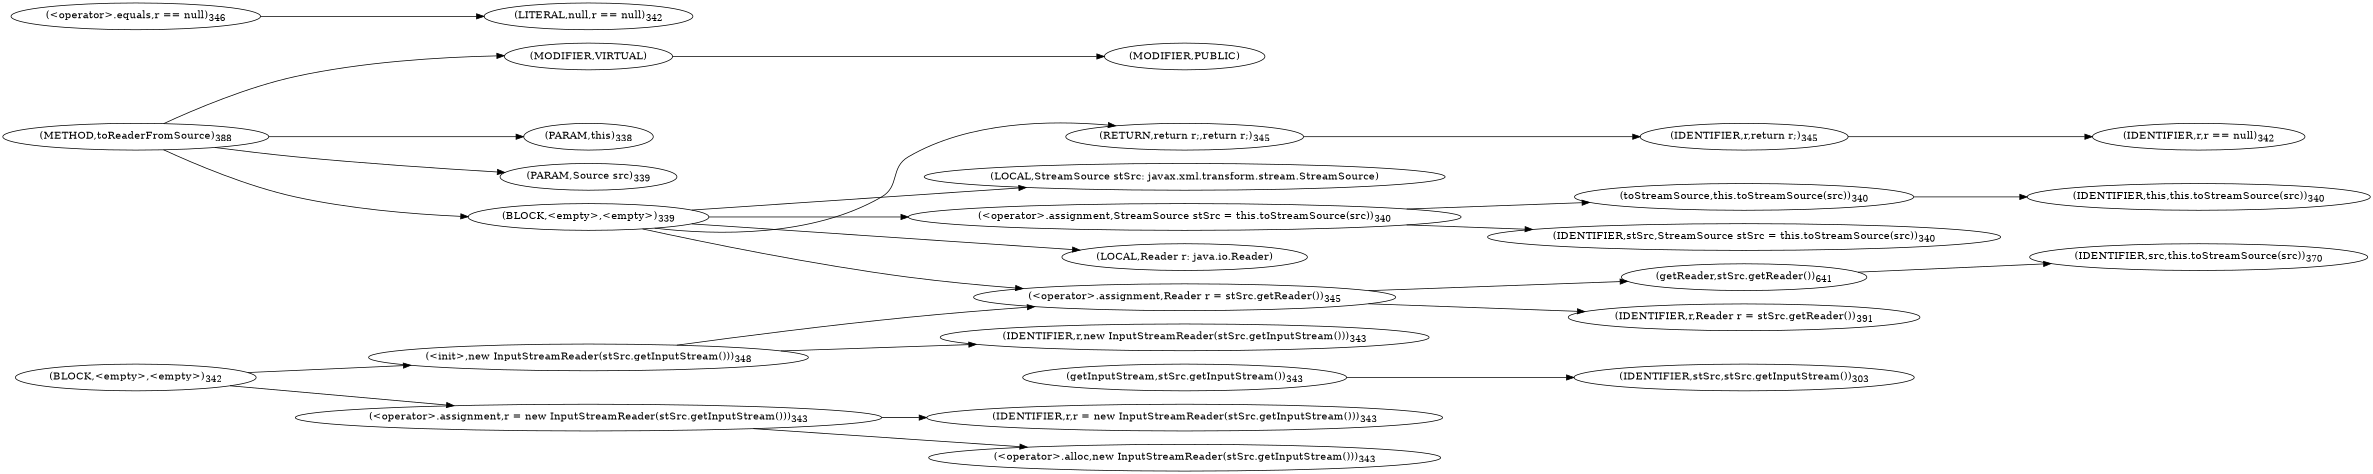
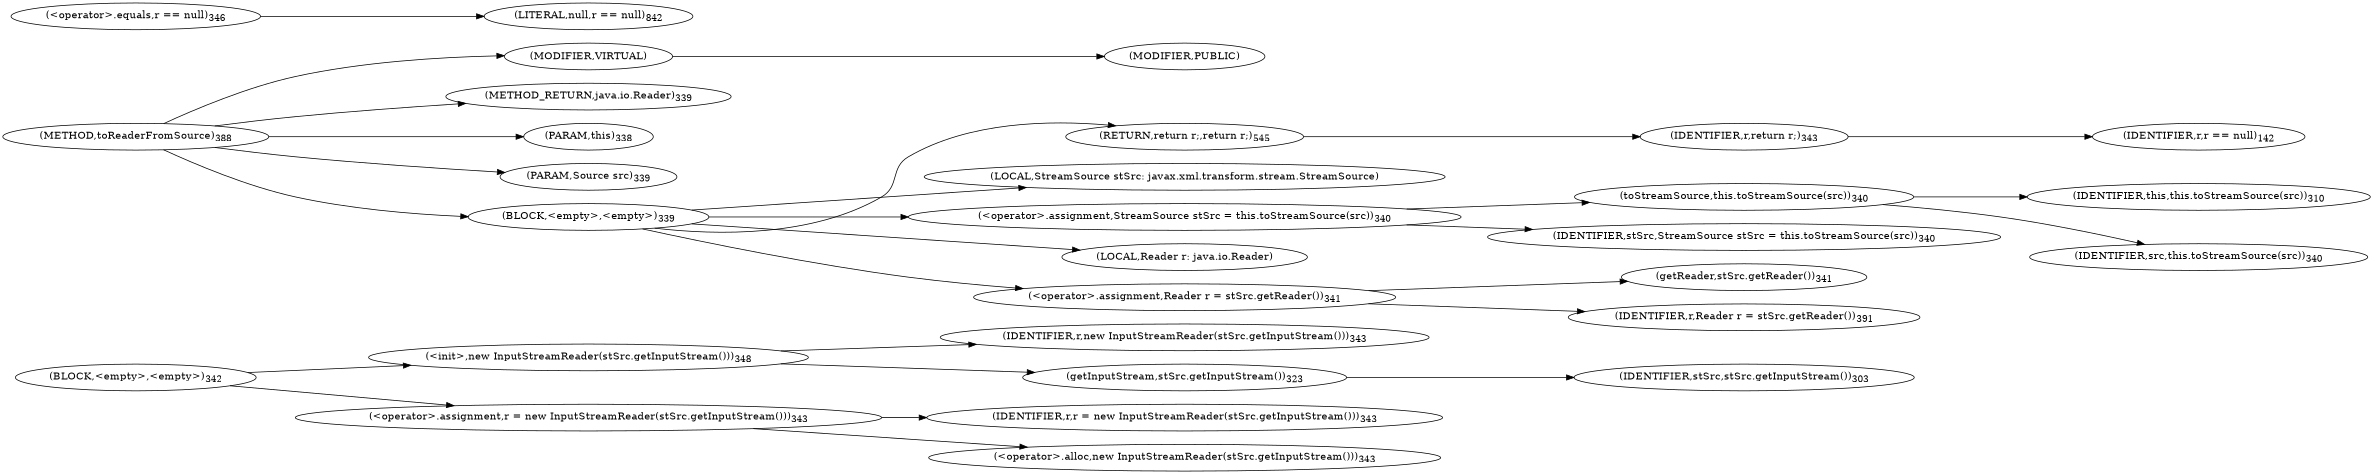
node "(LITERAL,null,r == null)": text "342" -> "842"
node "(METHOD_RETURN,java.io.Reader)": added
node "(RETURN,return r;,return r;)": text "345" -> "545"
node "(IDENTIFIER,r,return r;)": text "345" -> "343"
node "(IDENTIFIER,r,r == null)": text "342" -> "142"
node "(IDENTIFIER,this,this.toStreamSource(src))": text "340" -> "310"
node "(IDENTIFIER,src,this.toStreamSource(src))": text "370" -> "340"
edge "(getReader,stSrc.getReader())" -> "(IDENTIFIER,src,this.toStreamSource(src))": now "(toStreamSource,this.toStreamSource(src))" -> "(IDENTIFIER,src,this.toStreamSource(src))"
node "(getReader,stSrc.getReader())": text "641" -> "341"
node "(<operator>.assignment,Reader r = stSrc.getReader())": text "345" -> "341"
edge "(<init>,new InputStreamReader(stSrc.getInputStream()))" -> "(<operator>.assignment,Reader r = stSrc.getReader())": now "(<init>,new InputStreamReader(stSrc.getInputStream()))" -> "(getInputStream,stSrc.getInputStream())"
node "(getInputStream,stSrc.getInputStream())": text "343" -> "323"
